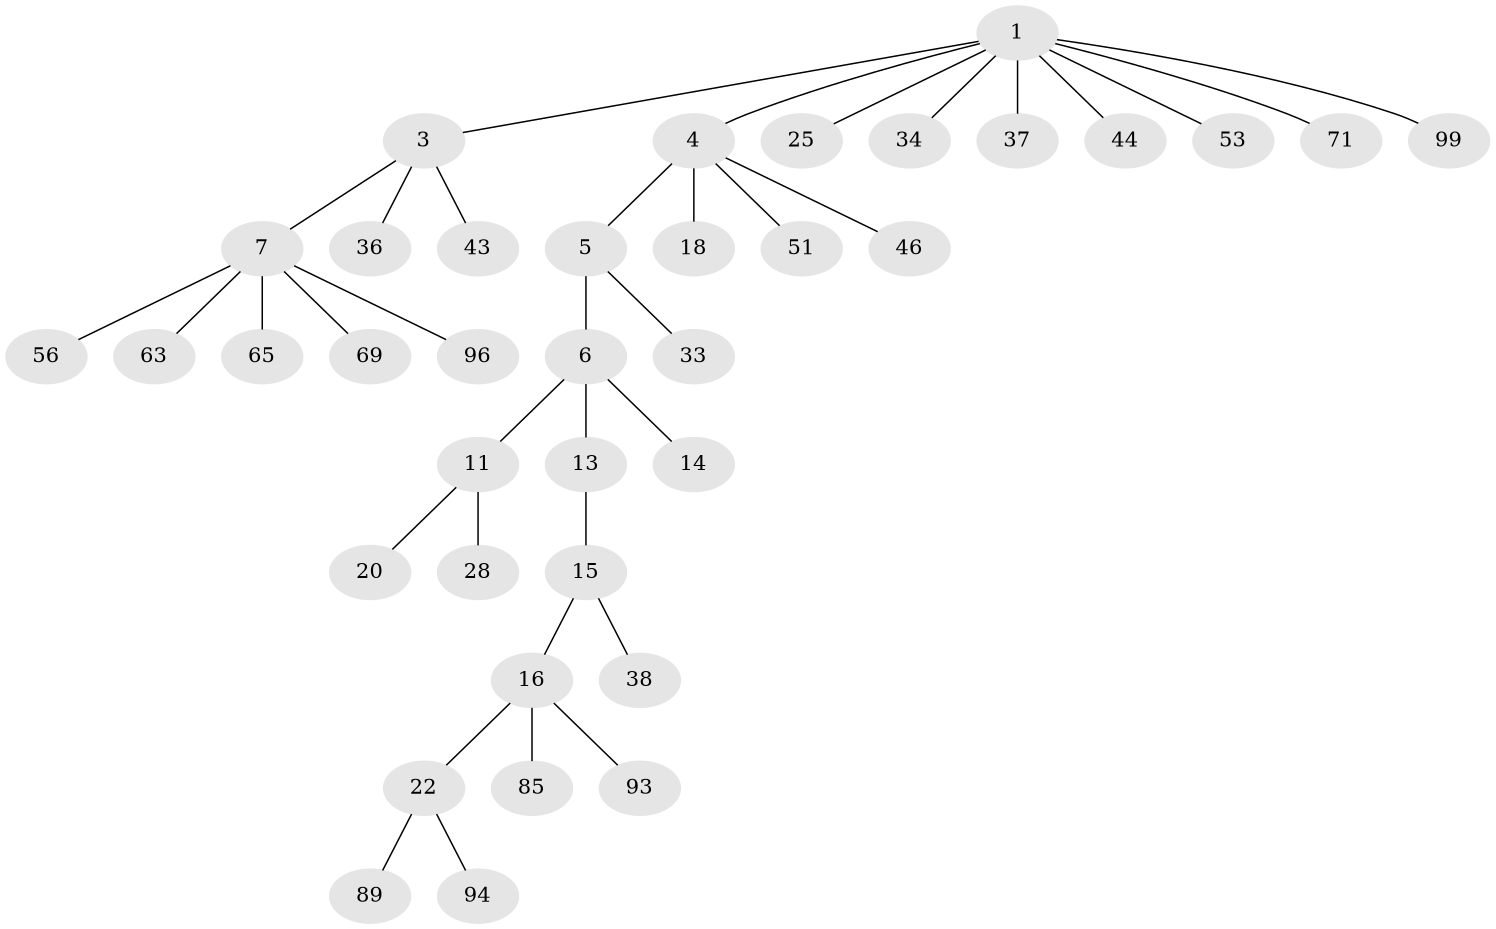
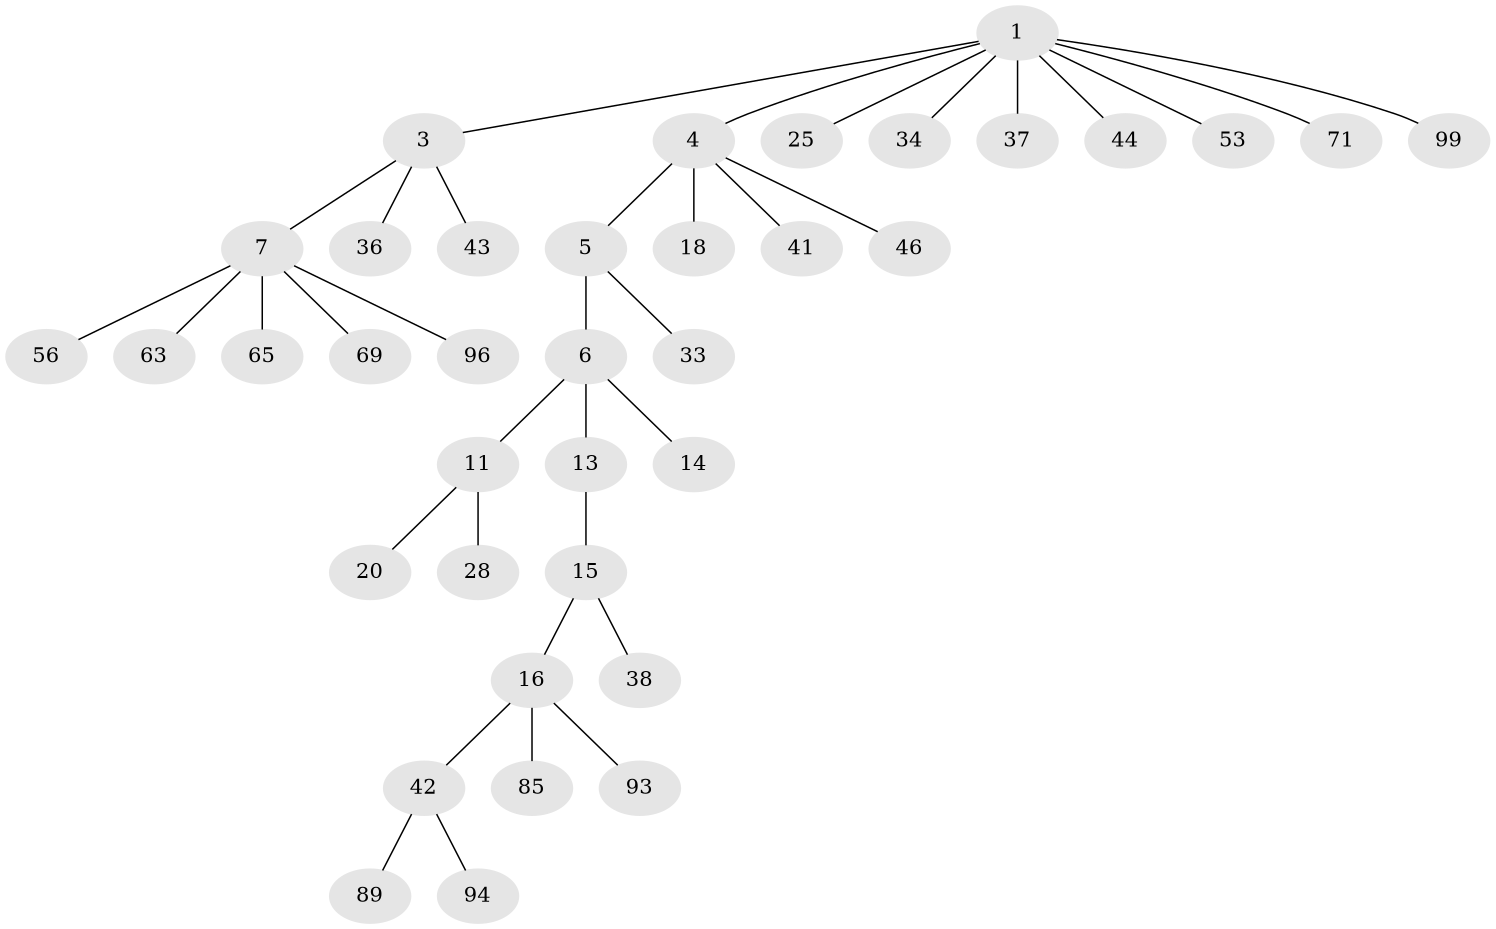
node "51": label "51" -> "41"
node "22": label "22" -> "42"
